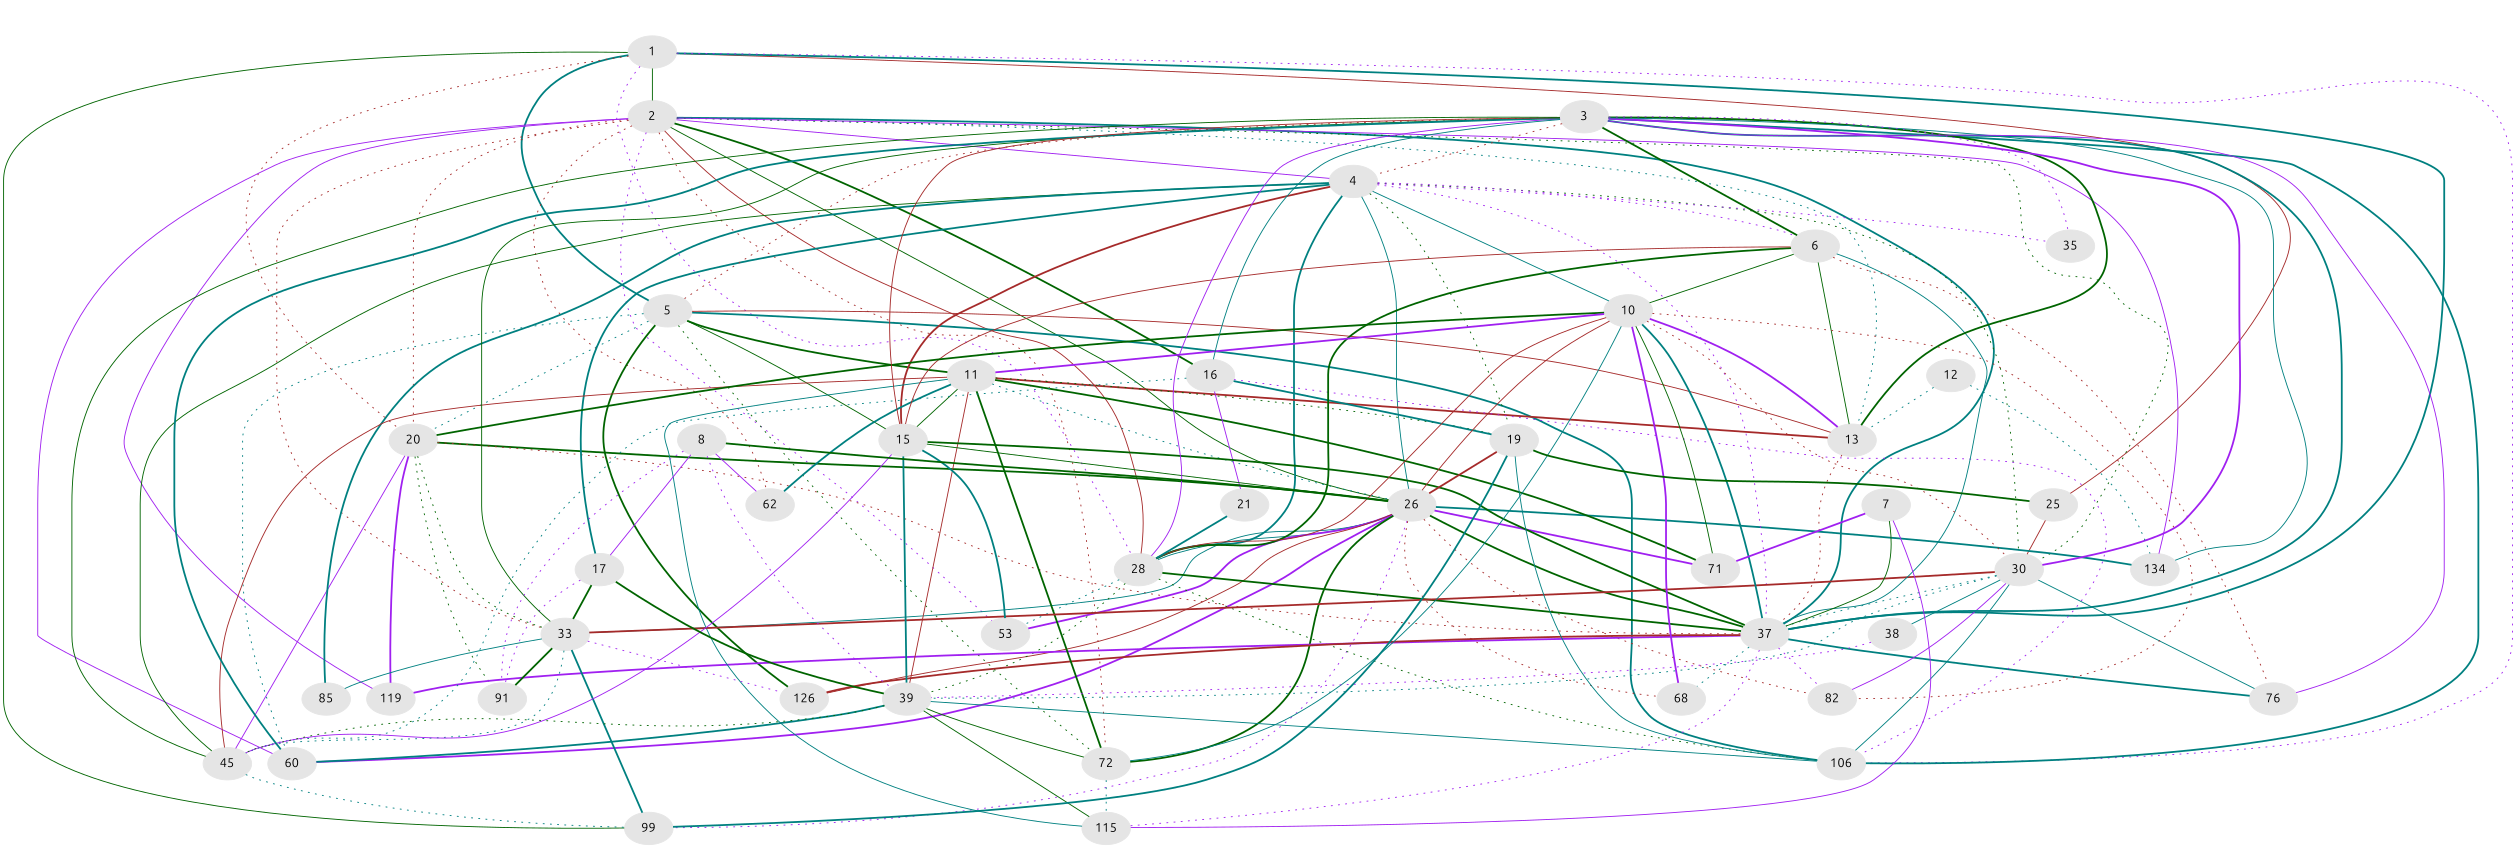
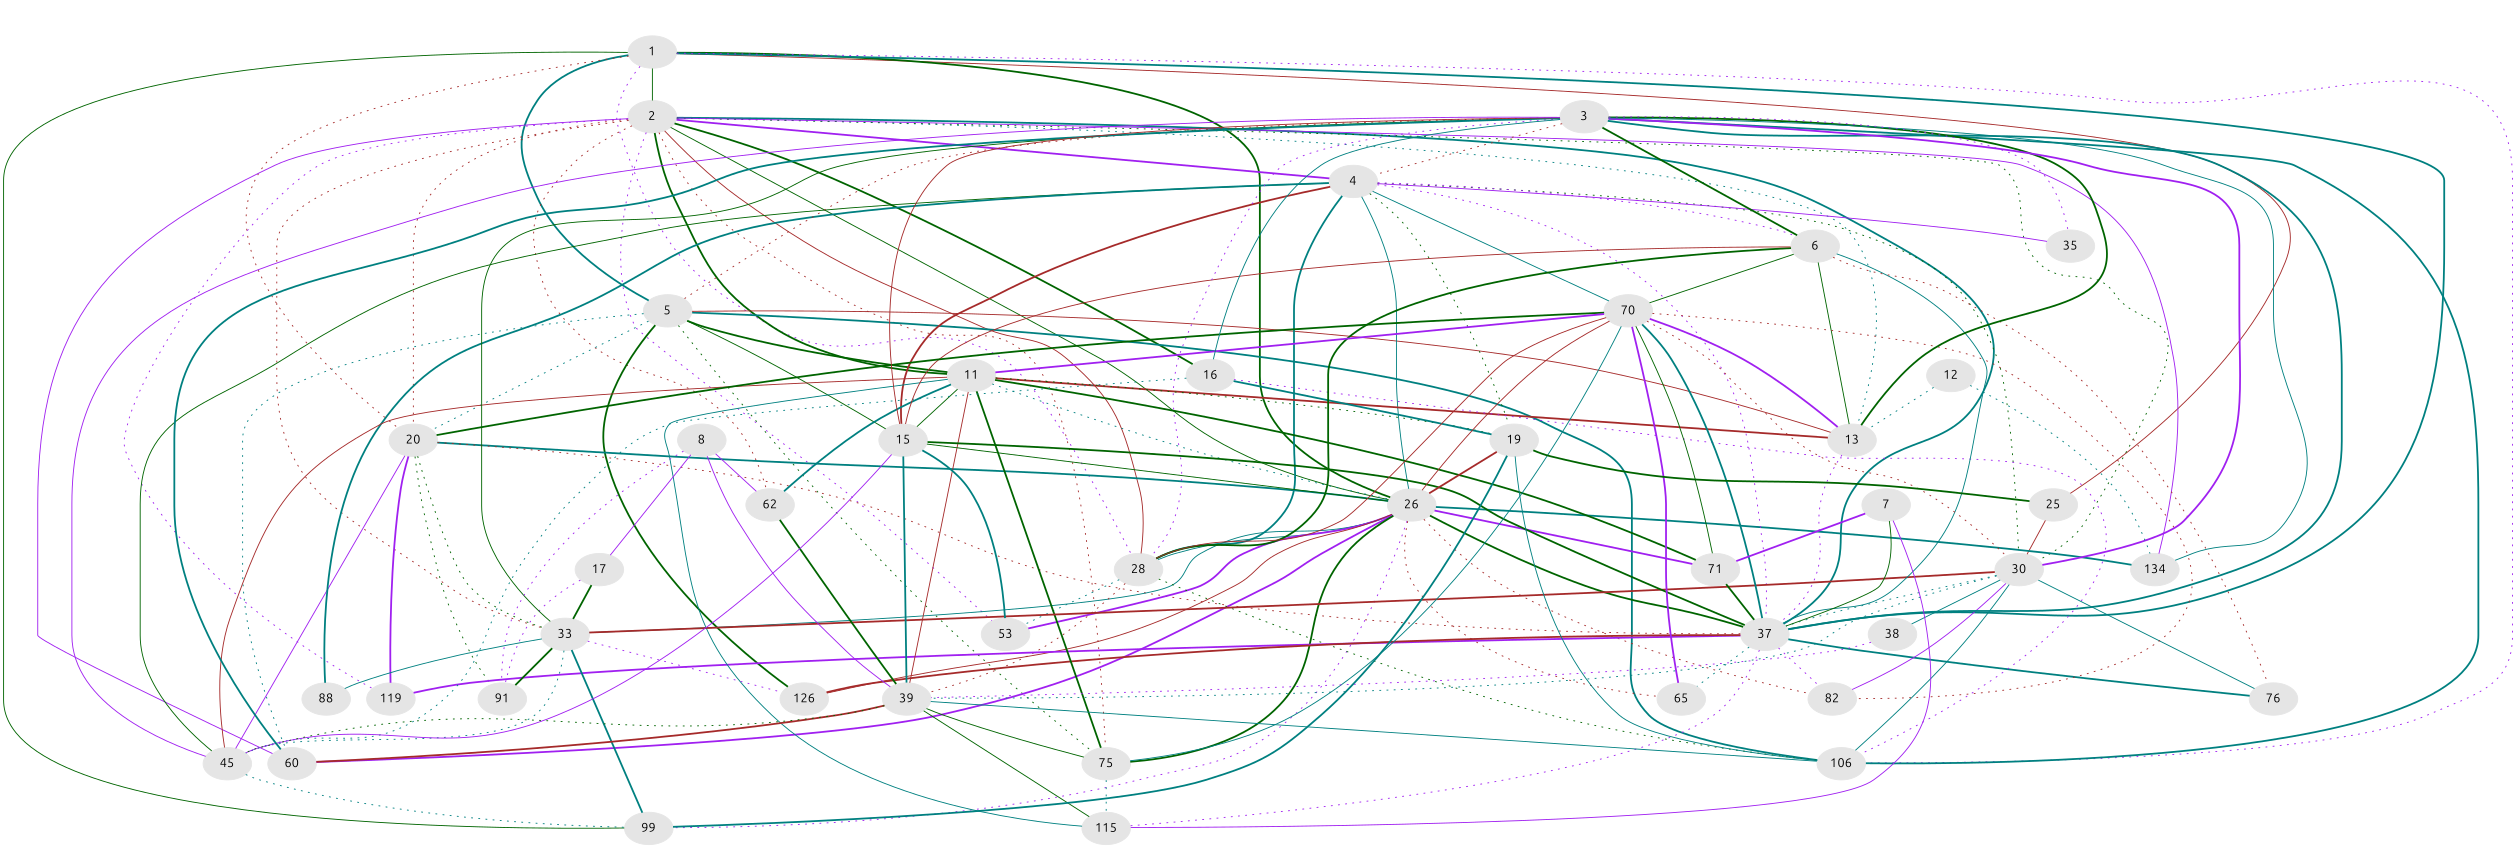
edge "2" -- "4": style solid -> bold
edge "3" -- "76": removed
edge "3" -- "45": color darkgreen -> purple
edge "4" -- "35": style dotted -> solid
edge "3" -- "28": style solid -> dotted
edge "4" -- "17": removed
edge "2" -- "119": style solid -> dotted
edge "2" -- "11": added
node "10": label "10" -> "70"
edge "8" -- "26": now "1" -- "26"
edge "20" -- "26": color darkgreen -> teal
node "21": removed
edge "13" -- "37": color brown -> purple
edge "8" -- "39": style dotted -> solid
edge "28" -- "37": now "71" -- "37"
edge "28" -- "39": color darkgreen -> brown
edge "17" -- "39": now "62" -- "39"
node "85": label "85" -> "88"
node "68": label "68" -> "65"
edge "39" -- "60": color teal -> brown
node "72": label "72" -> "75"
